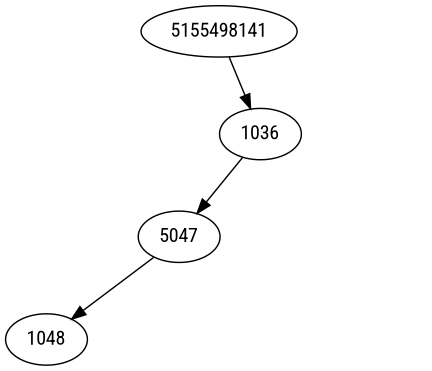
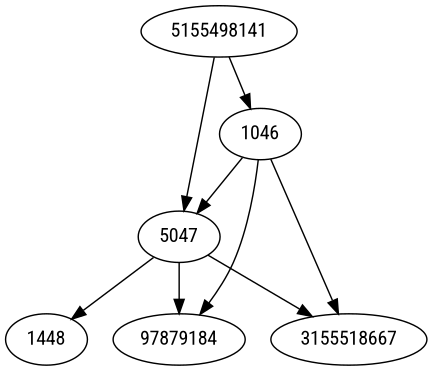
edge "5155498141" -> "5047": added
node "1036": label "1036" -> "1046"
node "1048": label "1048" -> "1448"
node "97879184": added
node "3155518667": added
